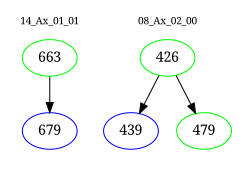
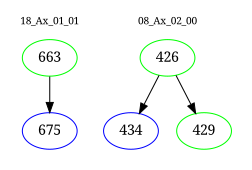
cluster "14_Ax_01_01": label "14_Ax_01_01" -> "18_Ax_01_01"
node "679": label "679" -> "675"
node "439": label "439" -> "434"
node "479": label "479" -> "429"
